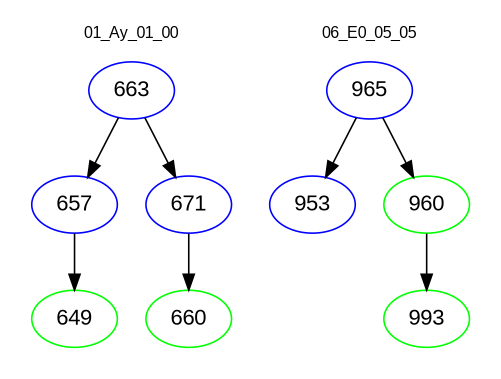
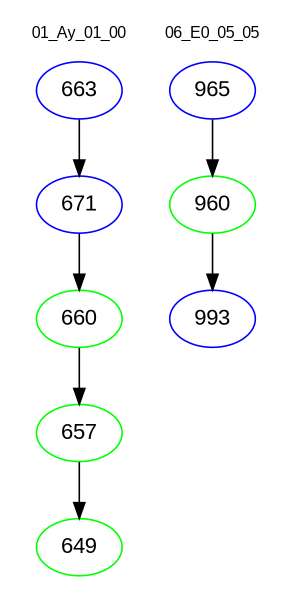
edge "663" -> "657": now "660" -> "657"
node "657": color blue -> green
node "953": removed
node "993": color green -> blue
